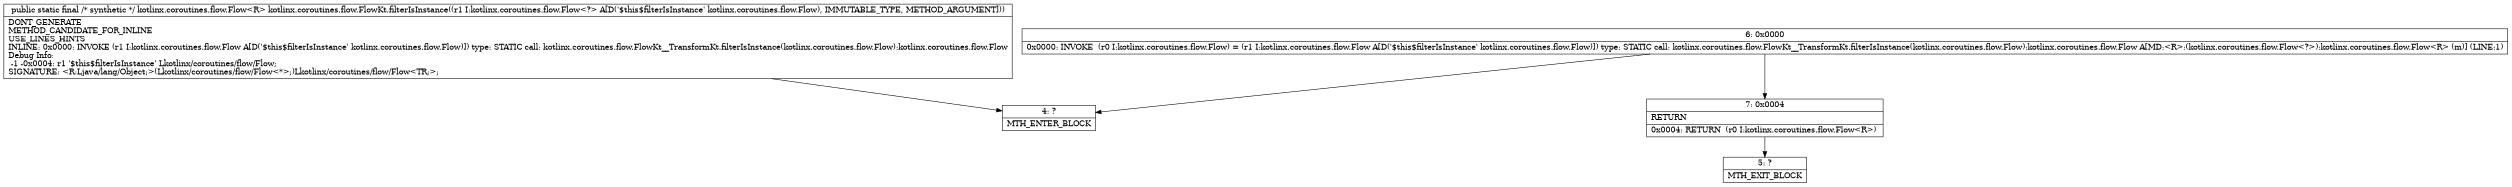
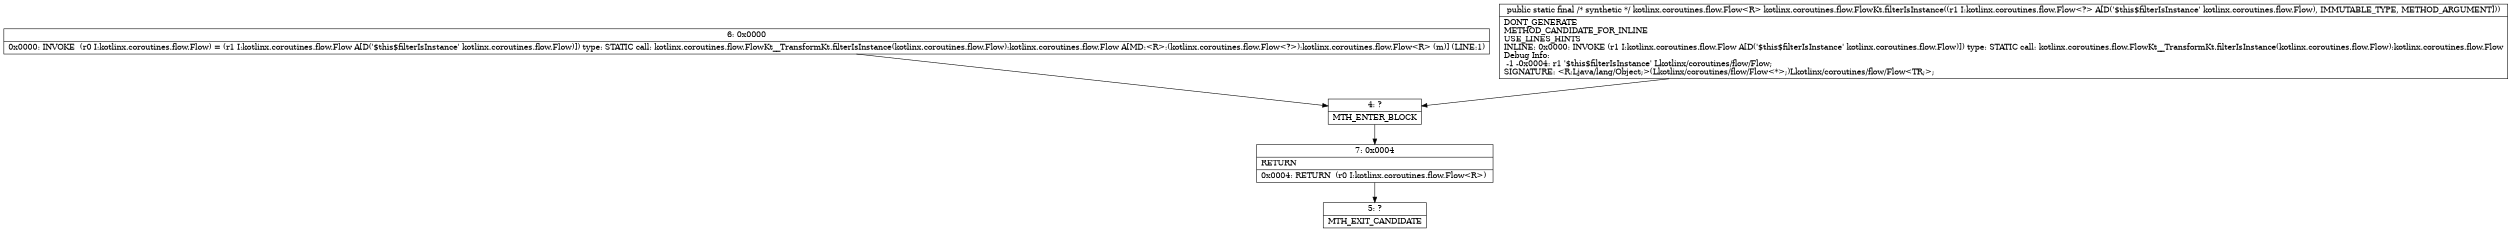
edge "6: 0x0000" -> "7: 0x0004": now "4: ?" -> "7: 0x0004"
node "5: ?": text "MTH_EXIT_BLOCK" -> "MTH_EXIT_CANDIDATE"
